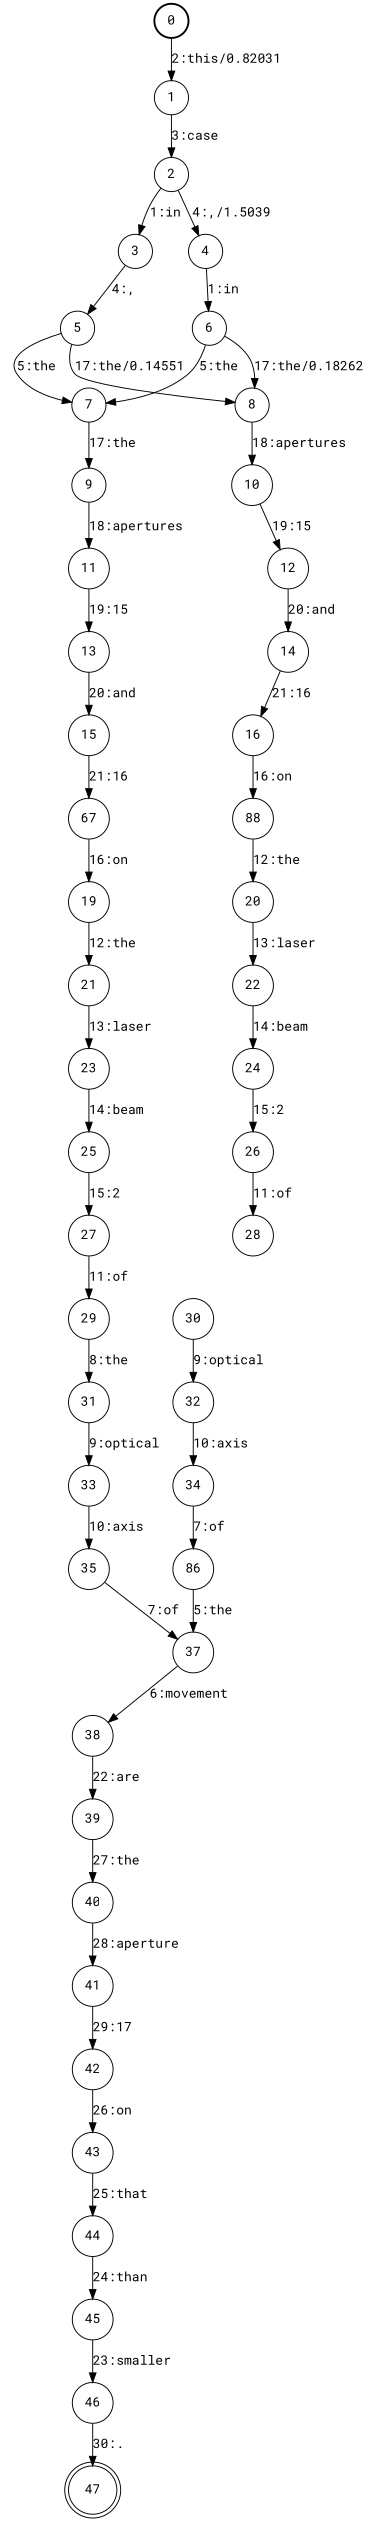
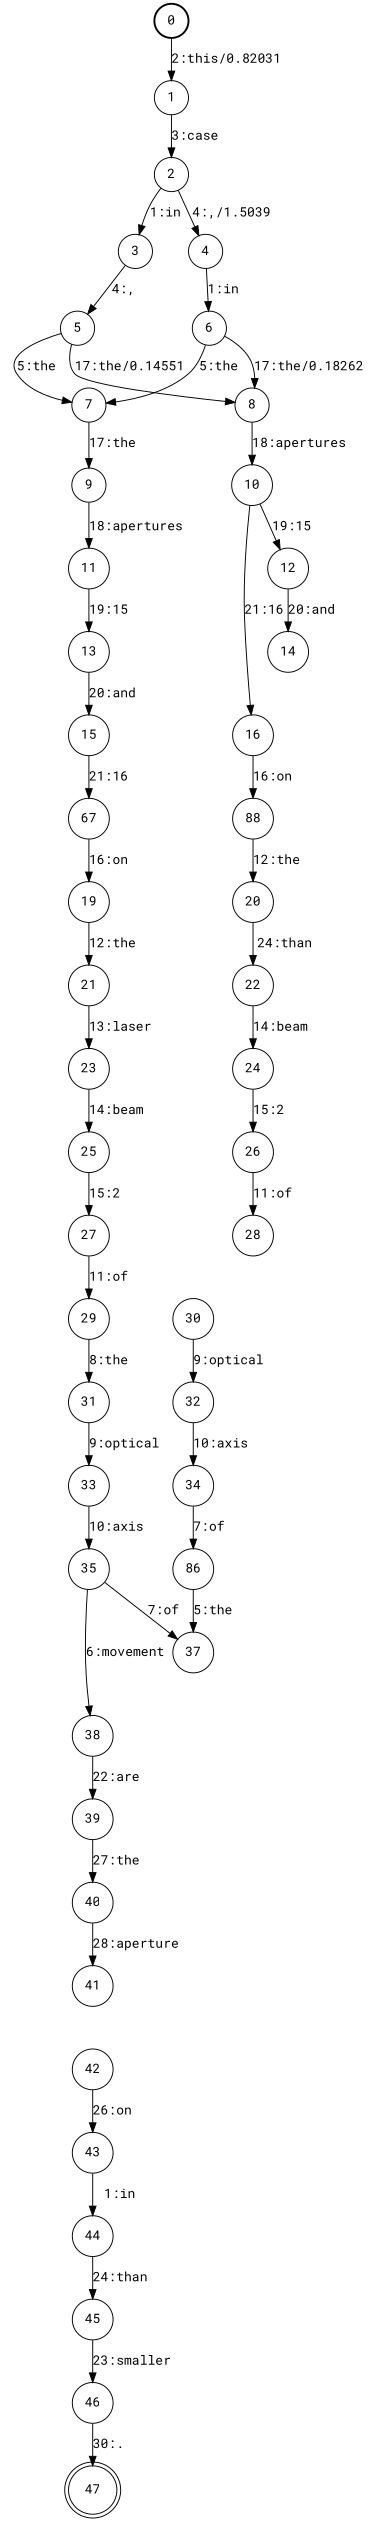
edge "14" -> "16": now "10" -> "16"
edge "20" -> "22": label "13:laser" -> "24:than"
edge "37" -> "38": now "35" -> "38"
edge "41" -> "42": removed, label "29:17"
edge "43" -> "44": label "25:that" -> "1:in"
